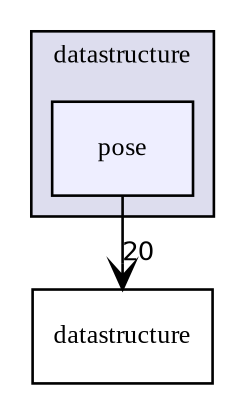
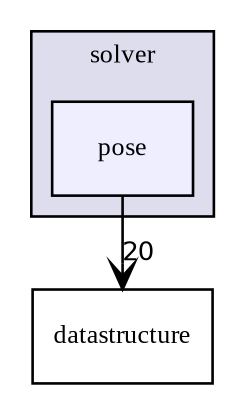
cluster "datastructure": label "datastructure" -> "solver"
